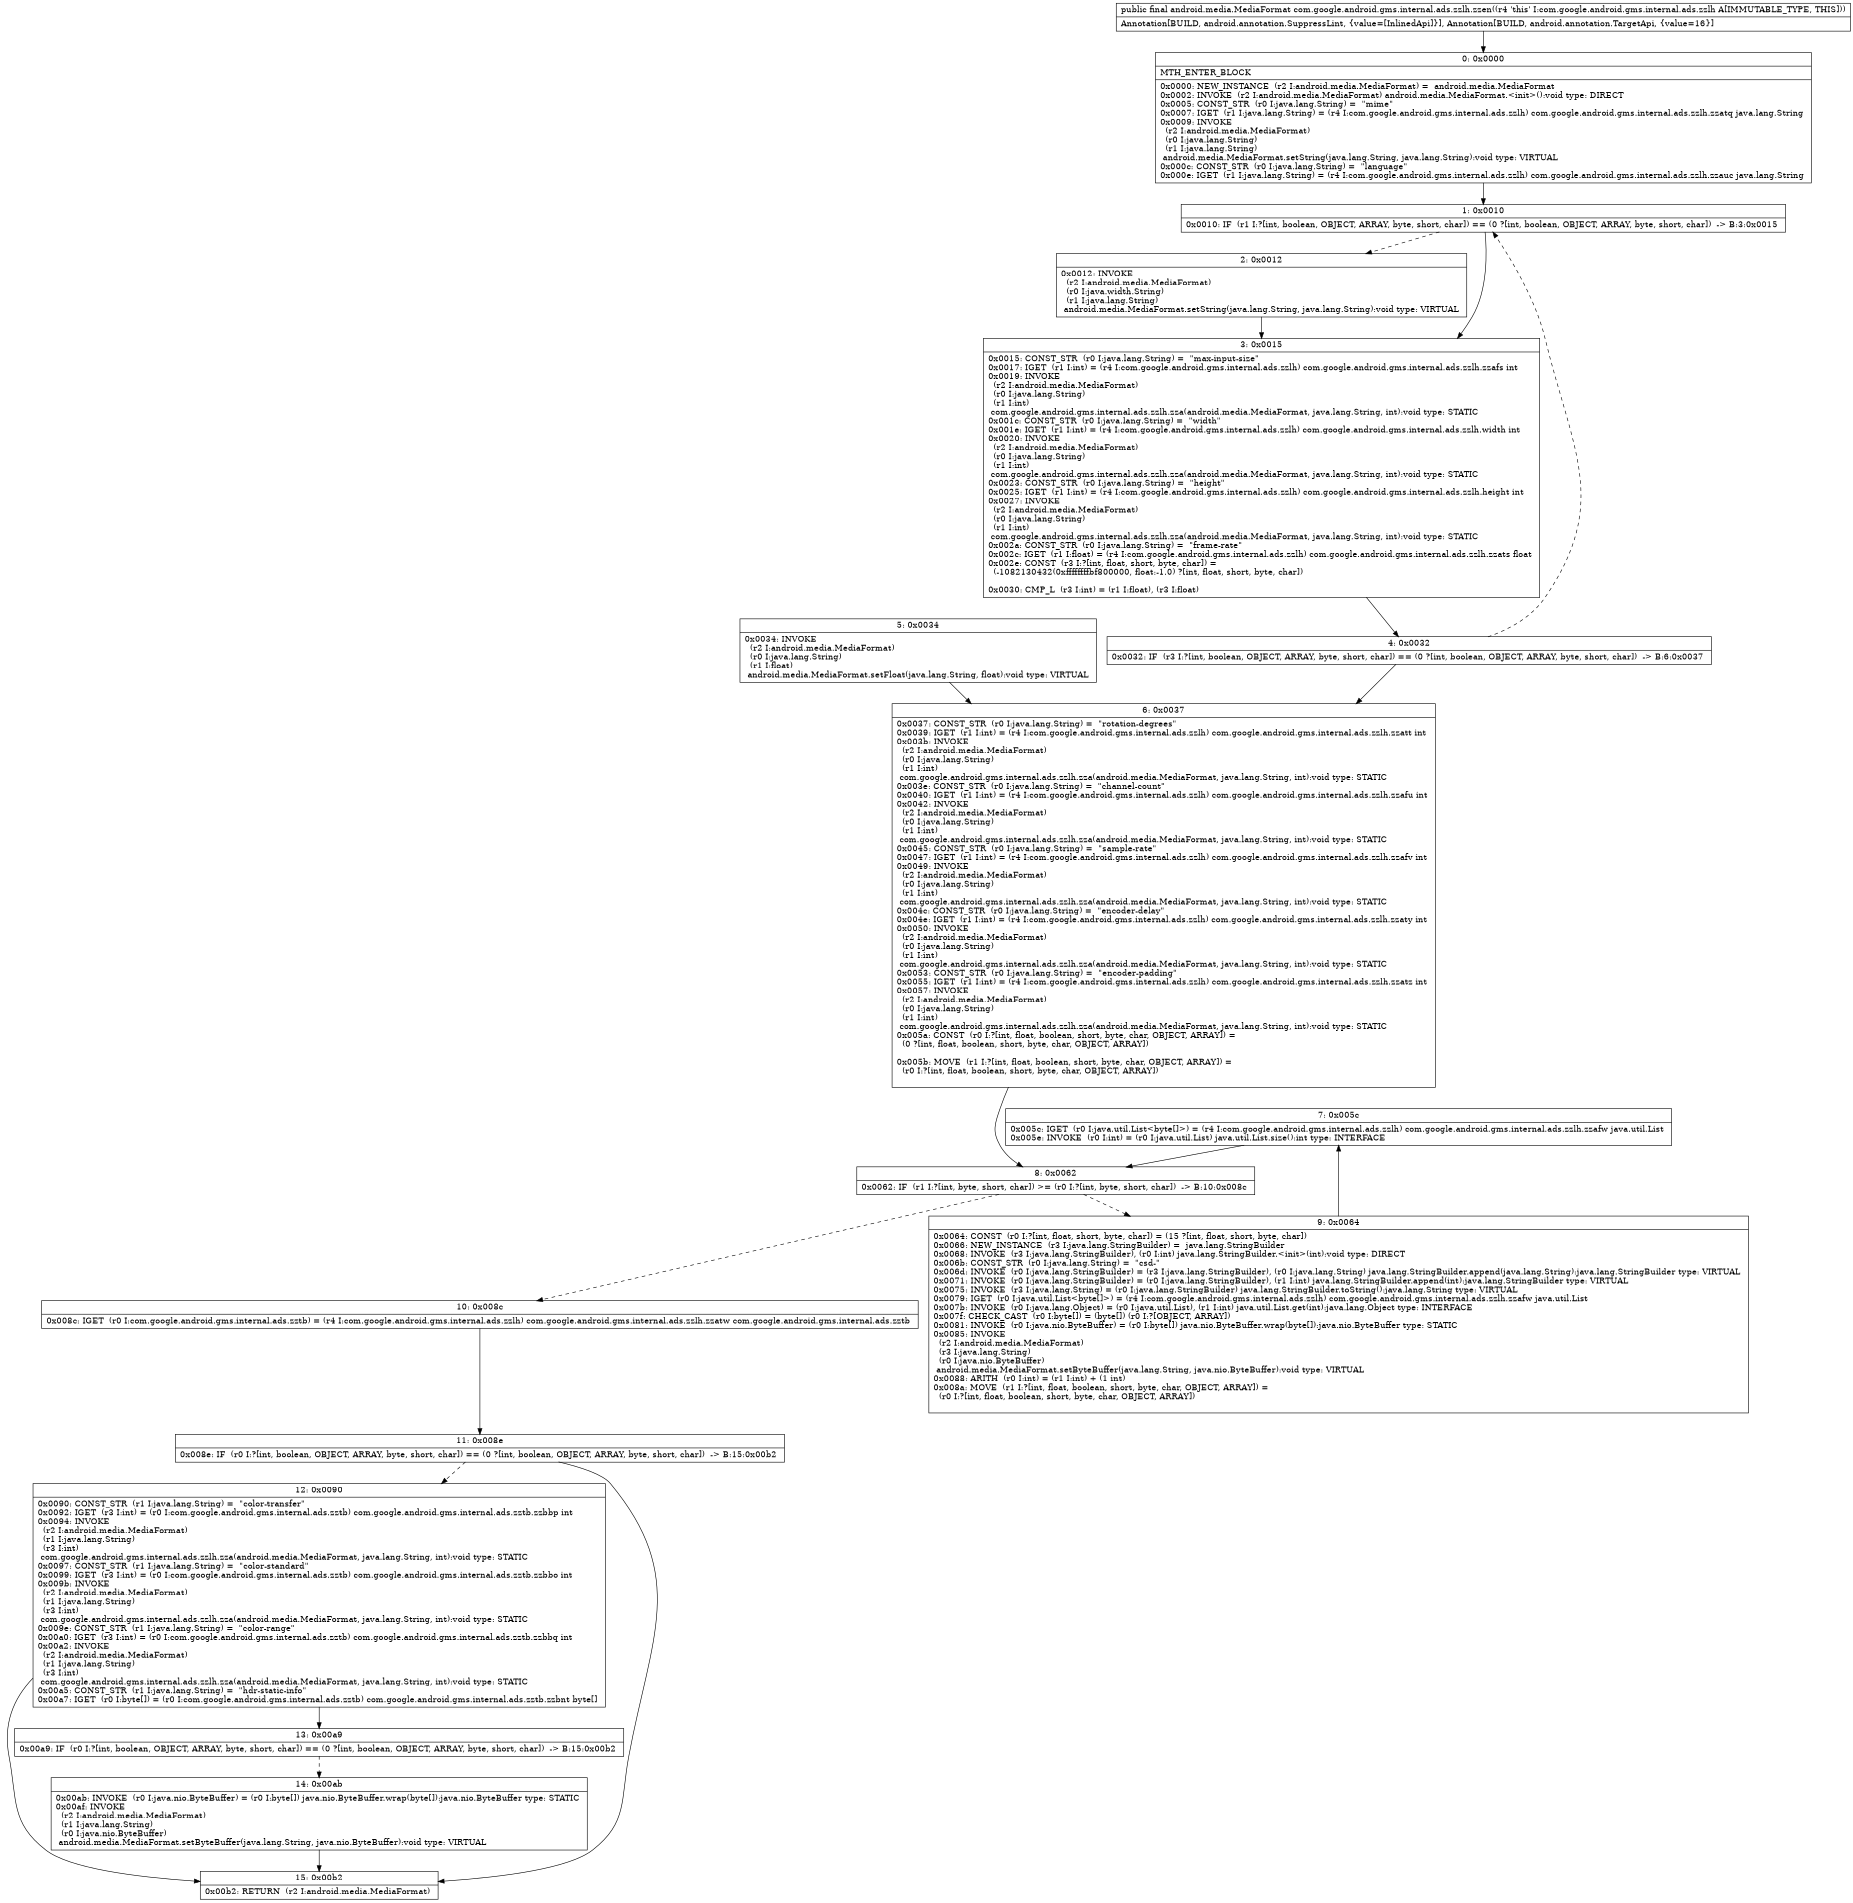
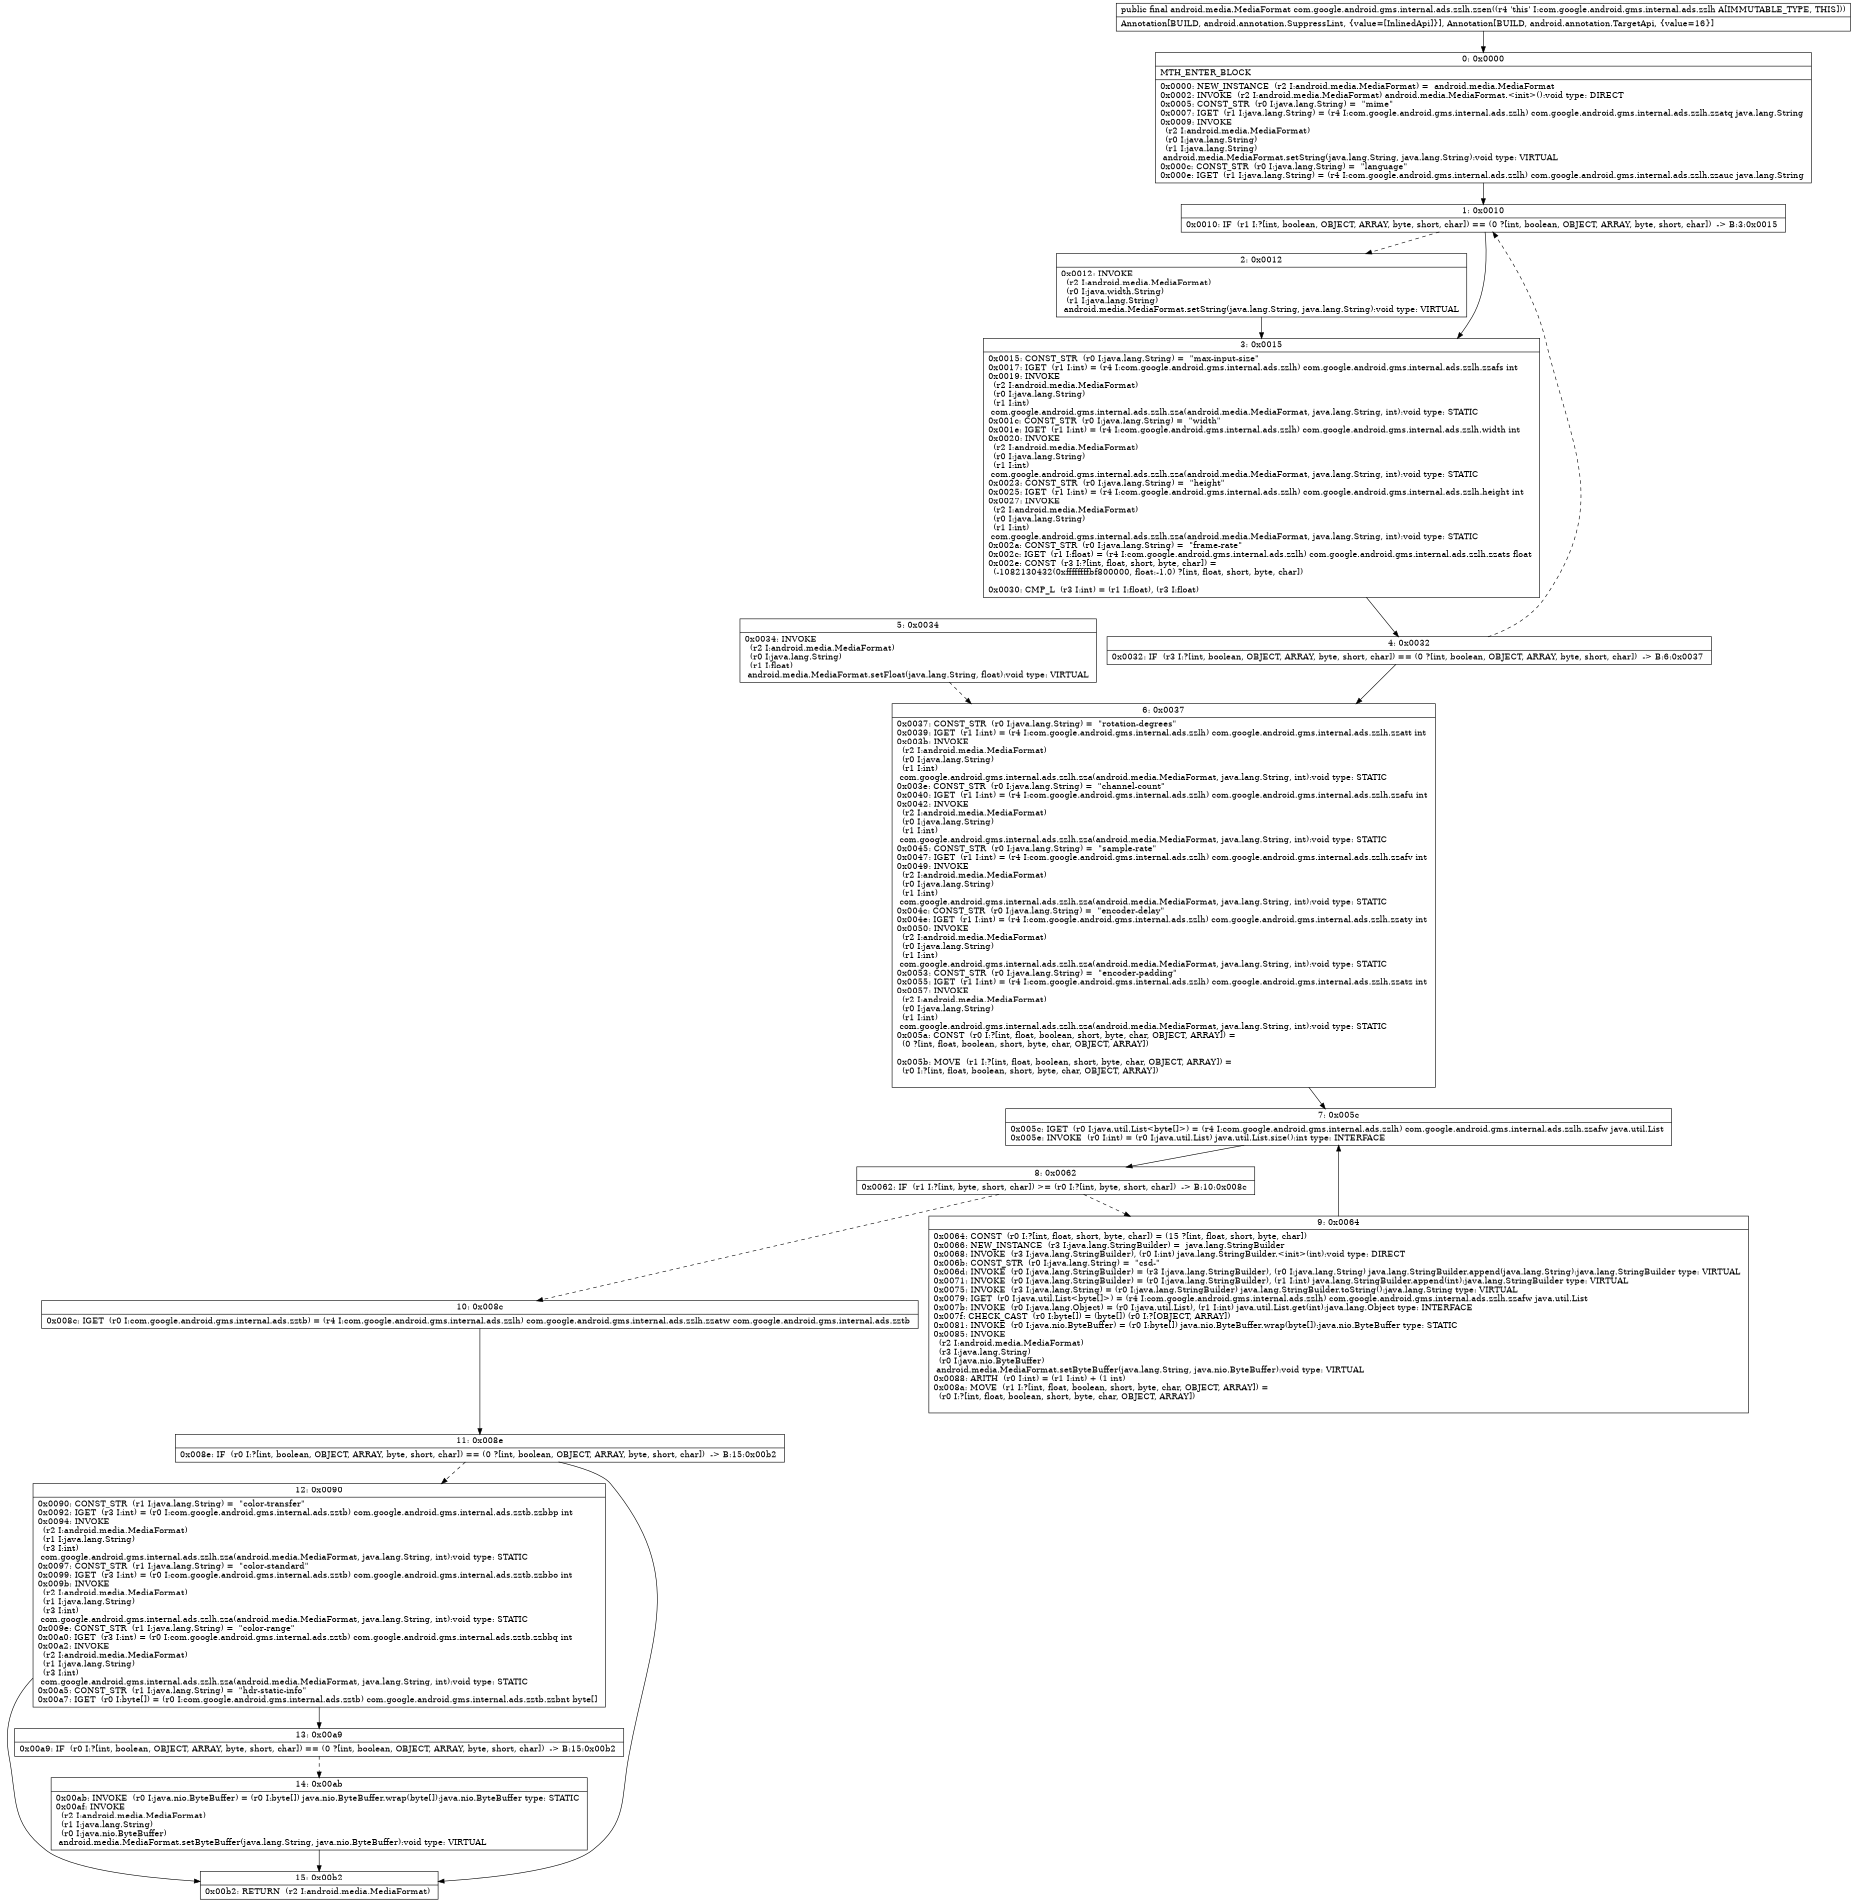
edge "5: 0x0034" -> "6: 0x0037": style solid -> dashed
edge "6: 0x0037" -> "8: 0x0062": now "6: 0x0037" -> "7: 0x005c"
